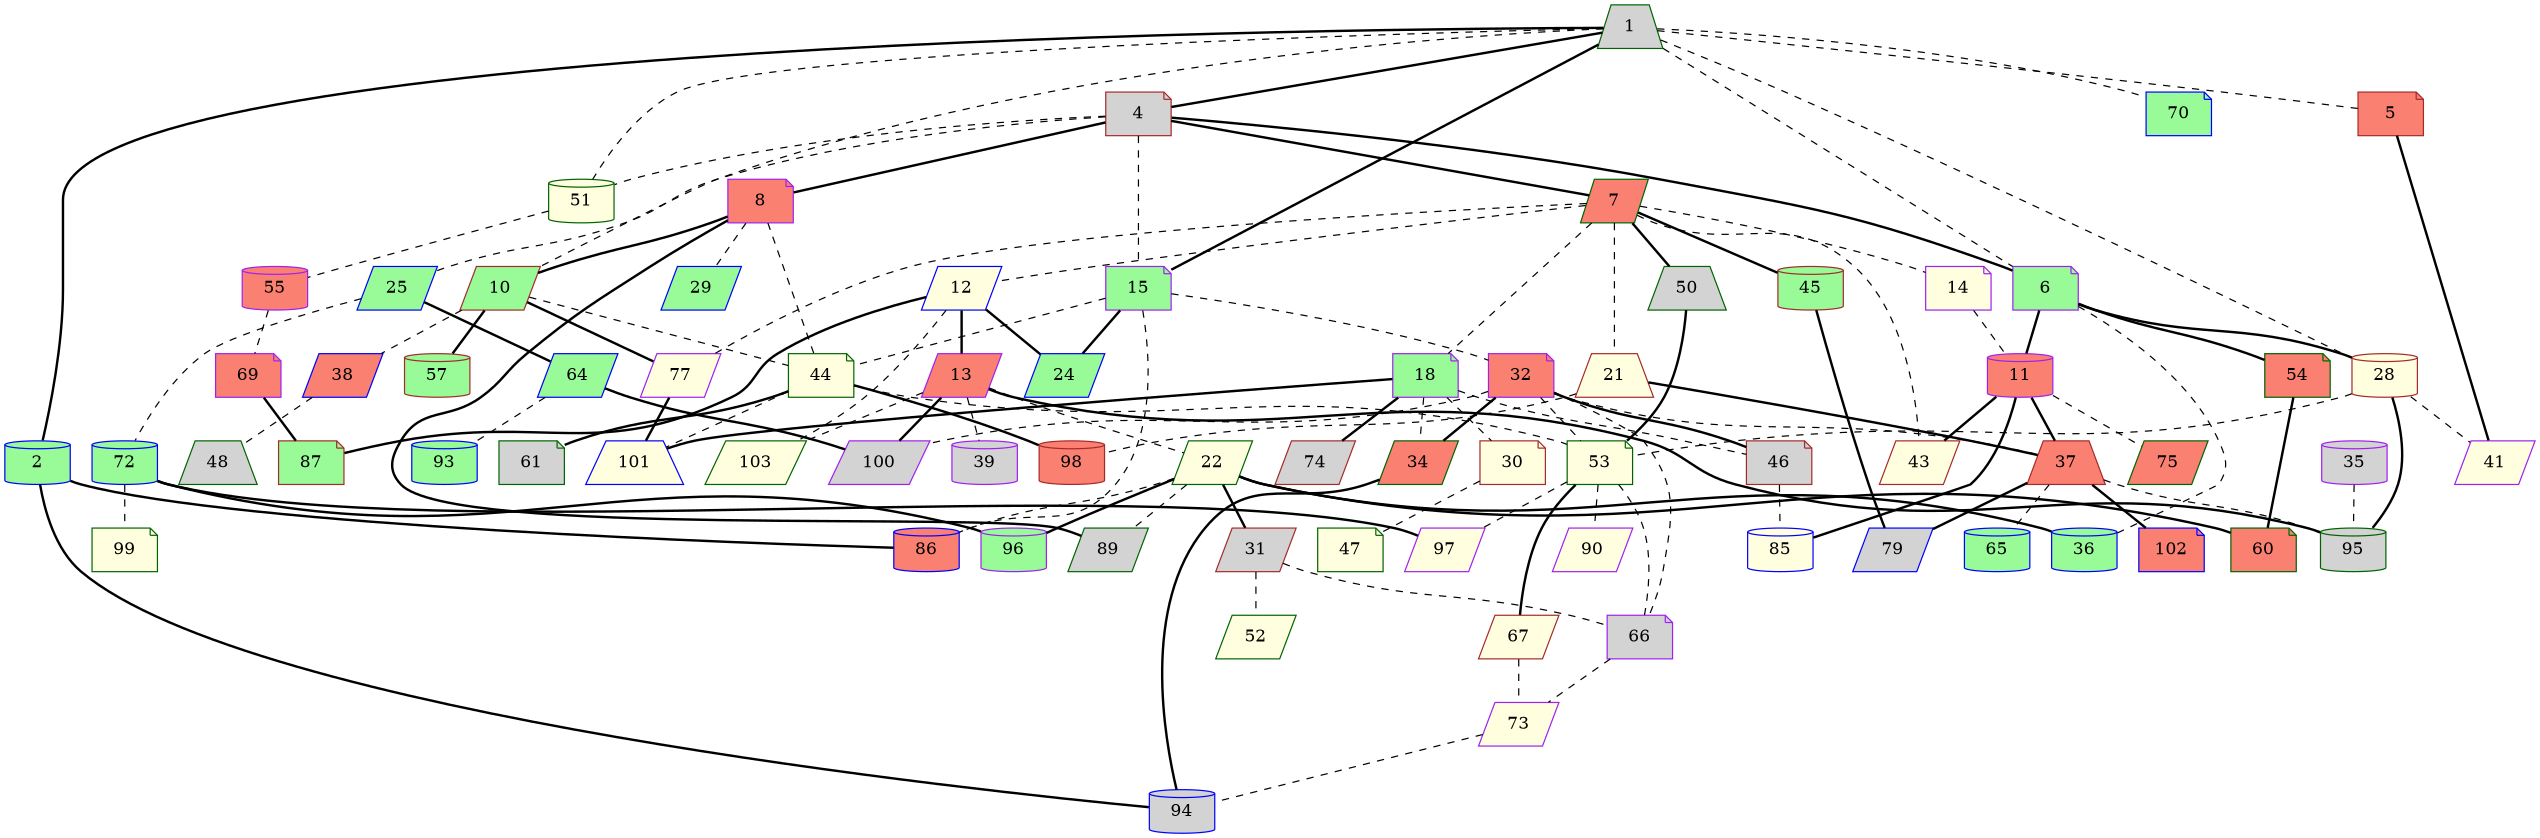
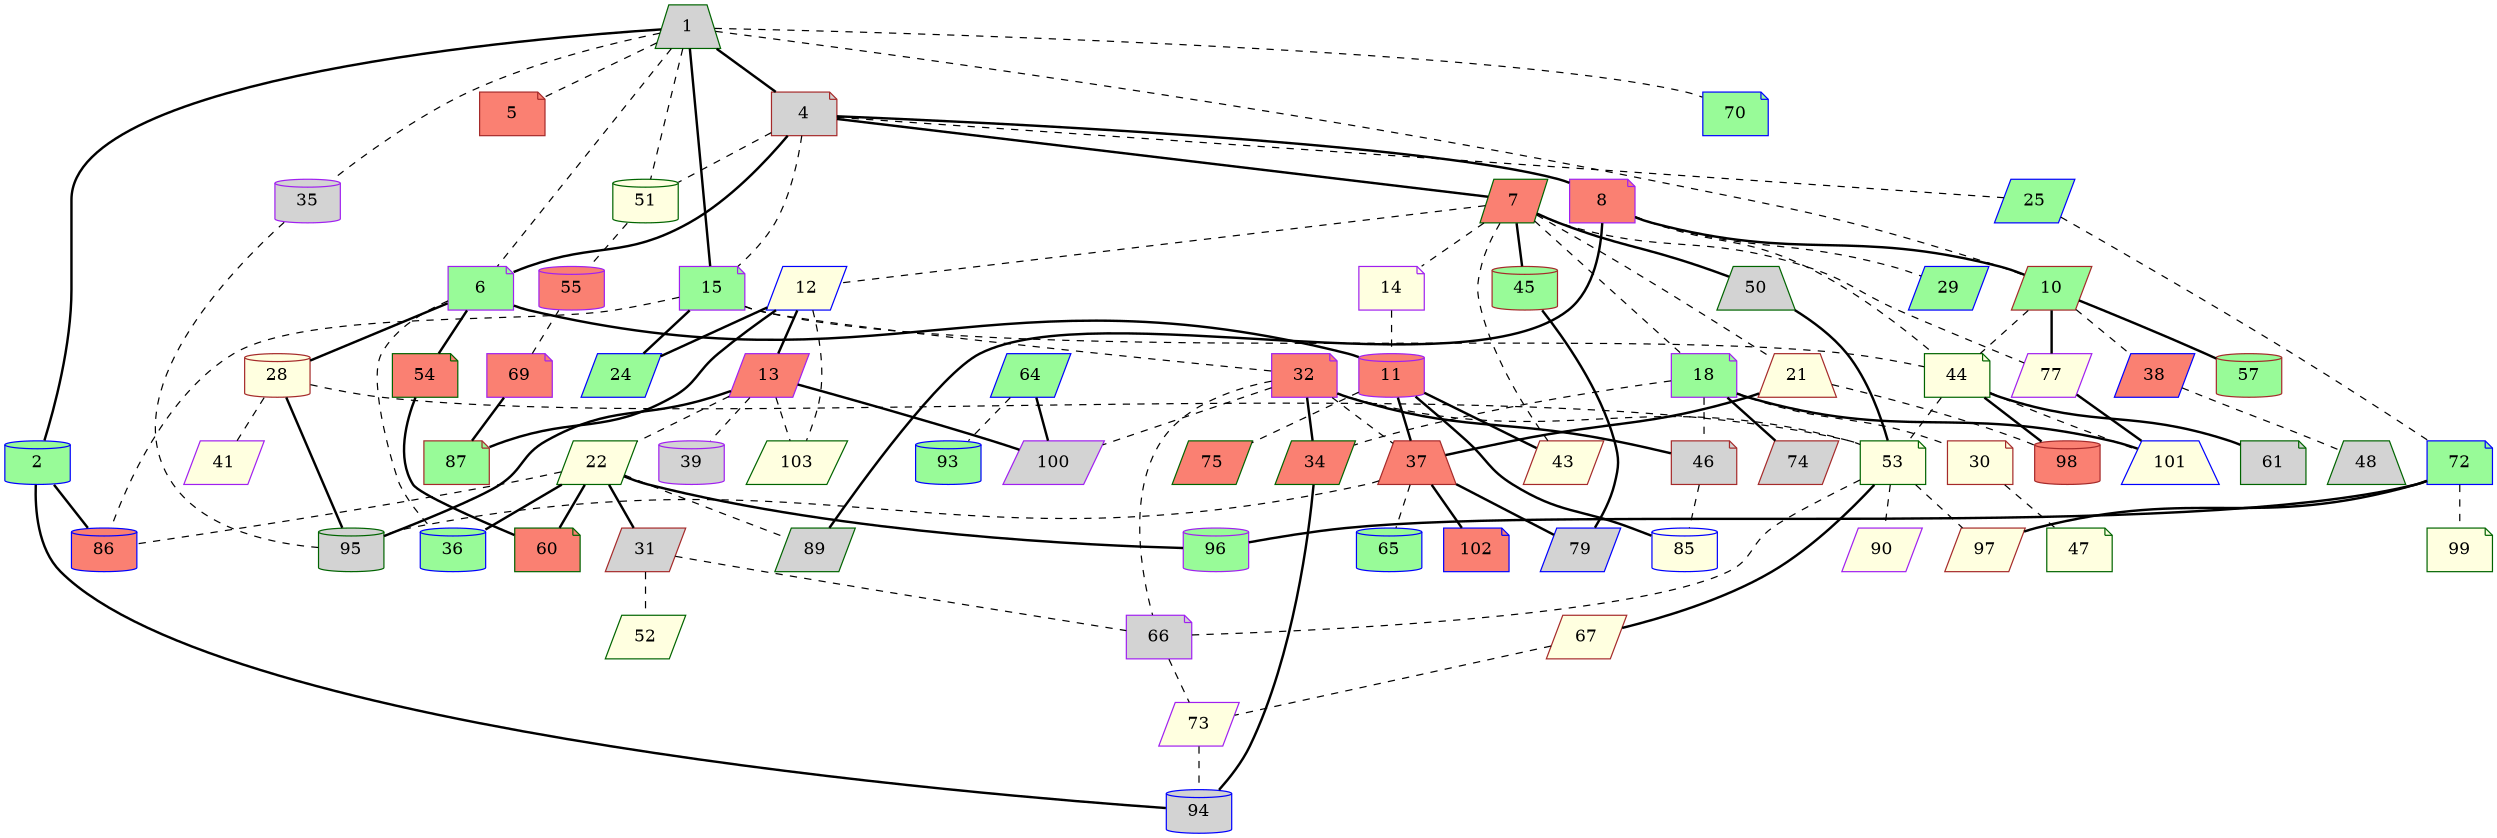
edge "1" -- "28": now "1" -- "35"
edge "5" -- "41": removed
edge "25" -- "64": removed
node "72": shape cylinder -> note
node "97": color purple -> brown
